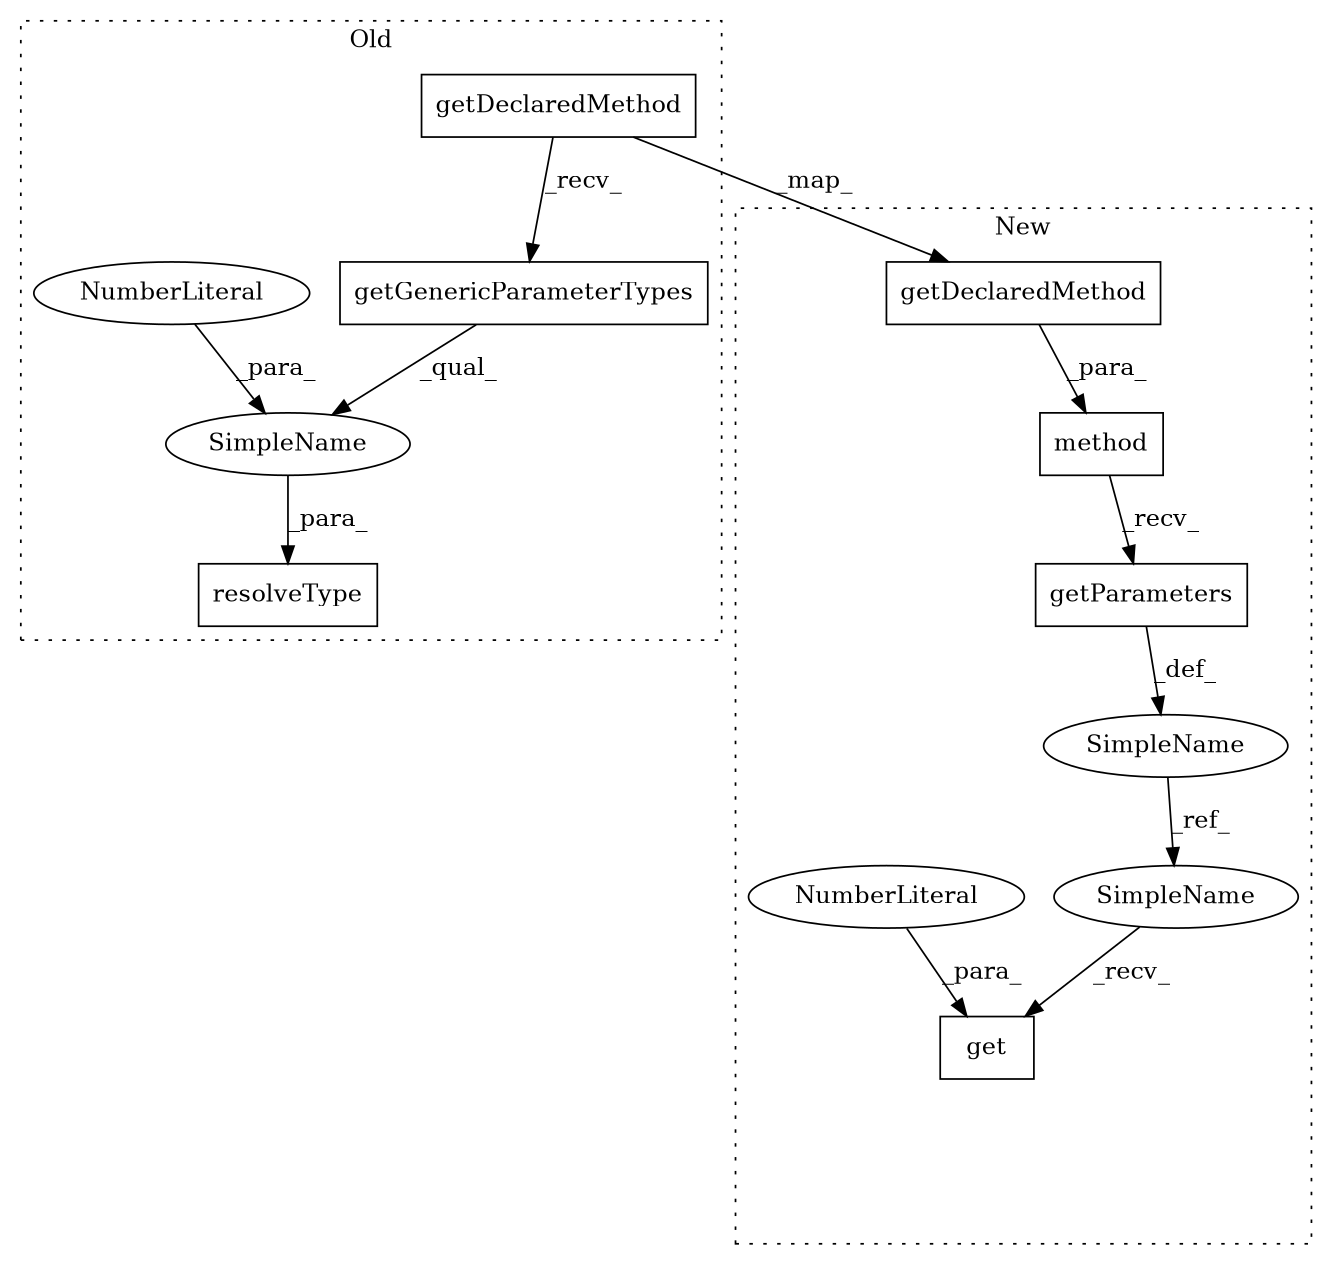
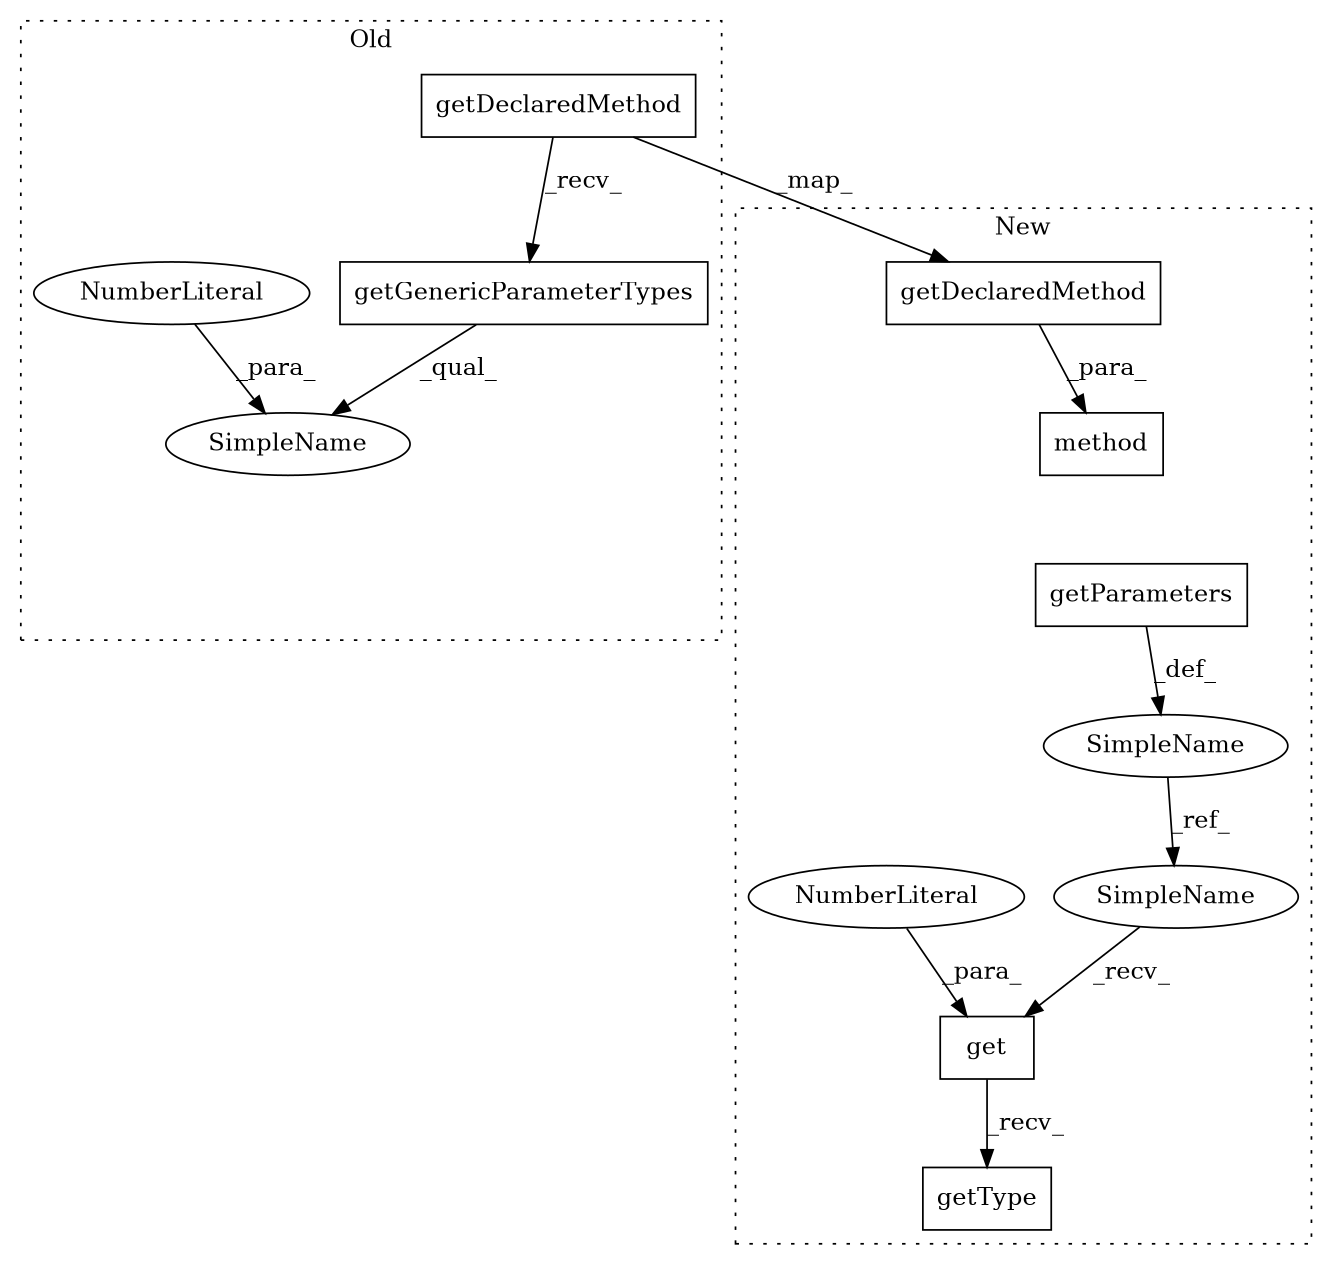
edge "method" -> "getParameters": removed, label "_recv_"
node "resolveType": removed
node "getType": added
